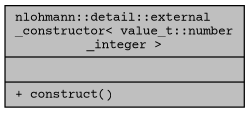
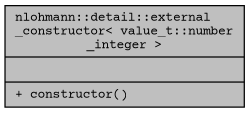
node "nlohmann::detail::external": text "+ construct()" -> "+ constructor()"
